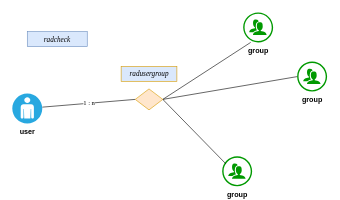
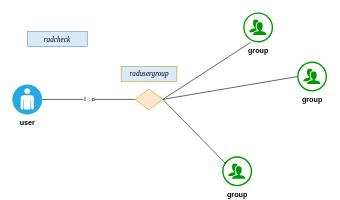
node "user": moved (27, 108) -> (27, 99)
